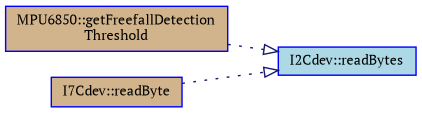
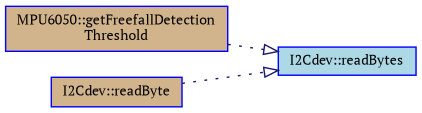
node "MPU6850::getFreefallDetection Threshold": label "MPU6850::getFreefallDetection Threshold" -> "MPU6050::getFreefallDetection Threshold"
node "I7Cdev::readByte": label "I7Cdev::readByte" -> "I2Cdev::readByte"
